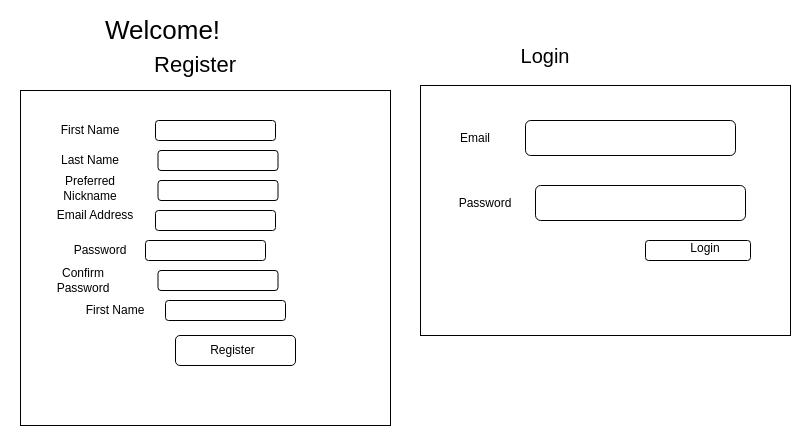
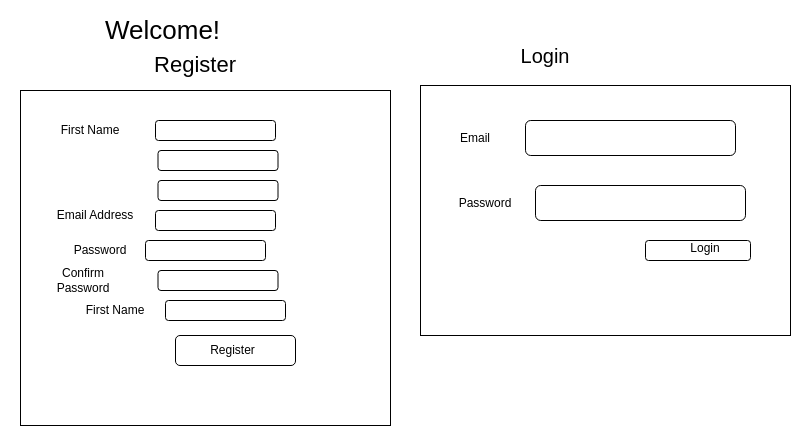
node "Last Name": removed
node "Preferred Nickname": removed
